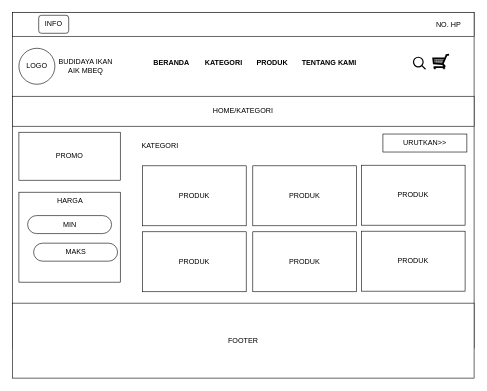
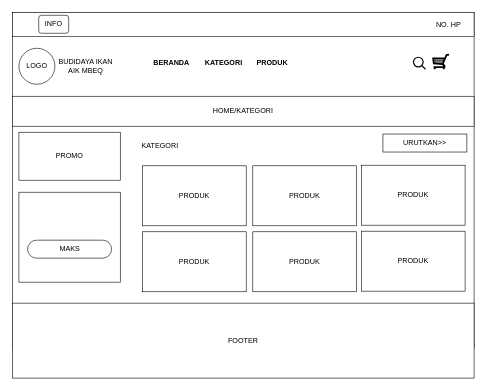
node "TENTANG KAMI": removed
node "HARGA": removed
node "MIN": removed
node "MAKS": moved (76, 252) -> (70, 249)
